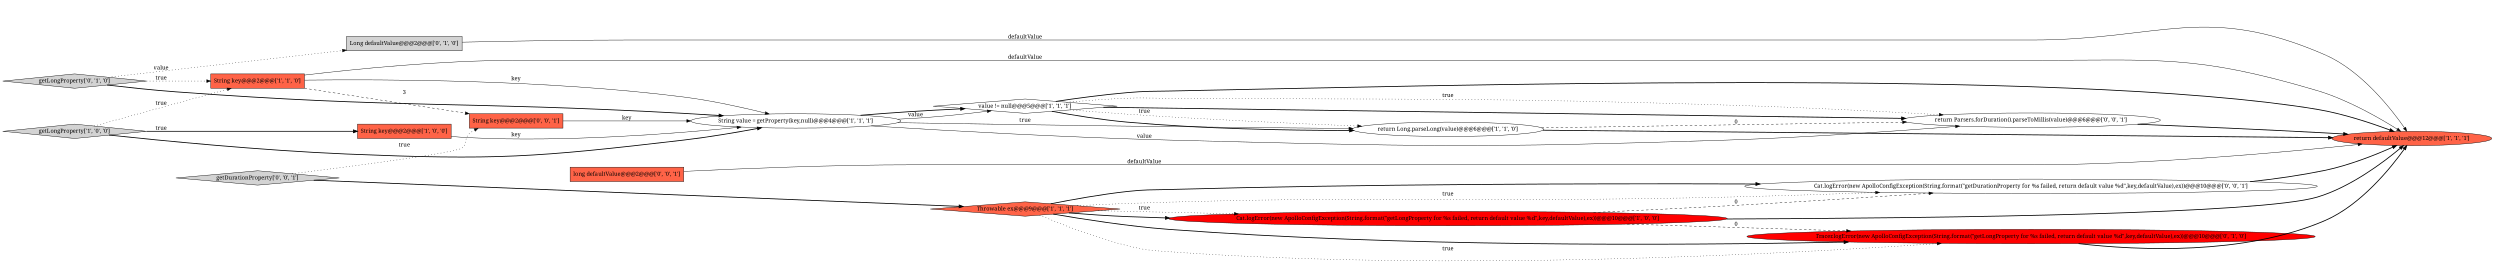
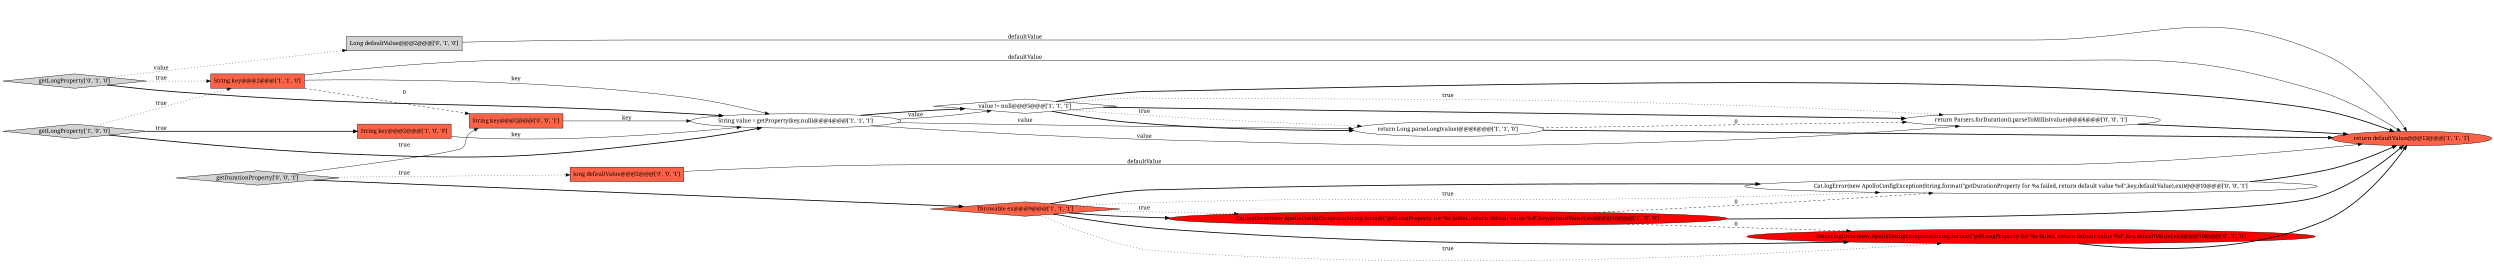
edge "String key@@@2@@@['1', '1', '0']" -> "String key@@@2@@@['0', '0', '1']": label "3" -> "0"
edge "String value = getProperty(key,null)@@@4@@@['1', '1', '1']" -> "return Long.parseLong(value)@@@6@@@['1', '1', '0']": label "true" -> "value"
edge "getDurationProperty['0', '0', '1']" -> "String key@@@2@@@['0', '0', '1']": style dotted -> solid
edge "getDurationProperty['0', '0', '1']" -> "long defaultValue@@@2@@@['0', '0', '1']": added, label "true"
